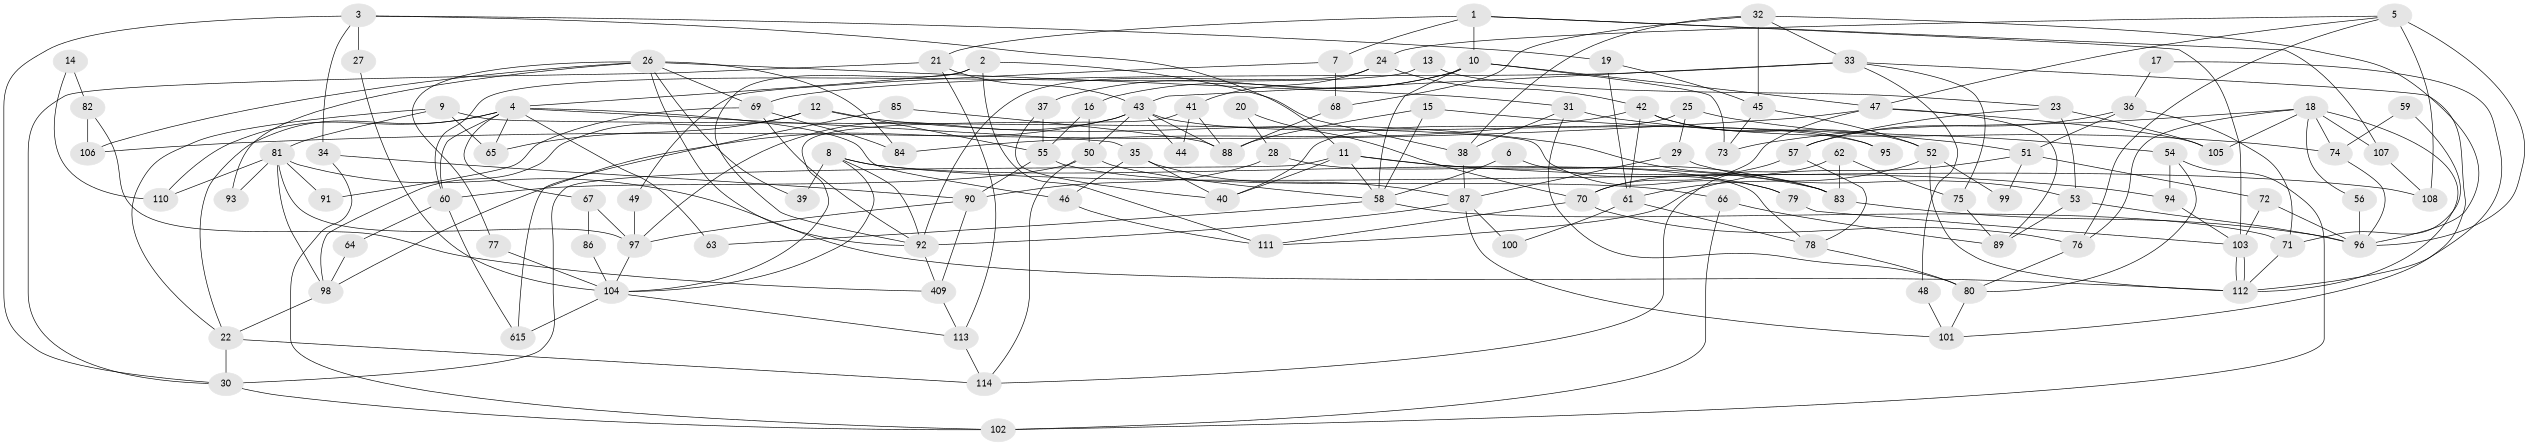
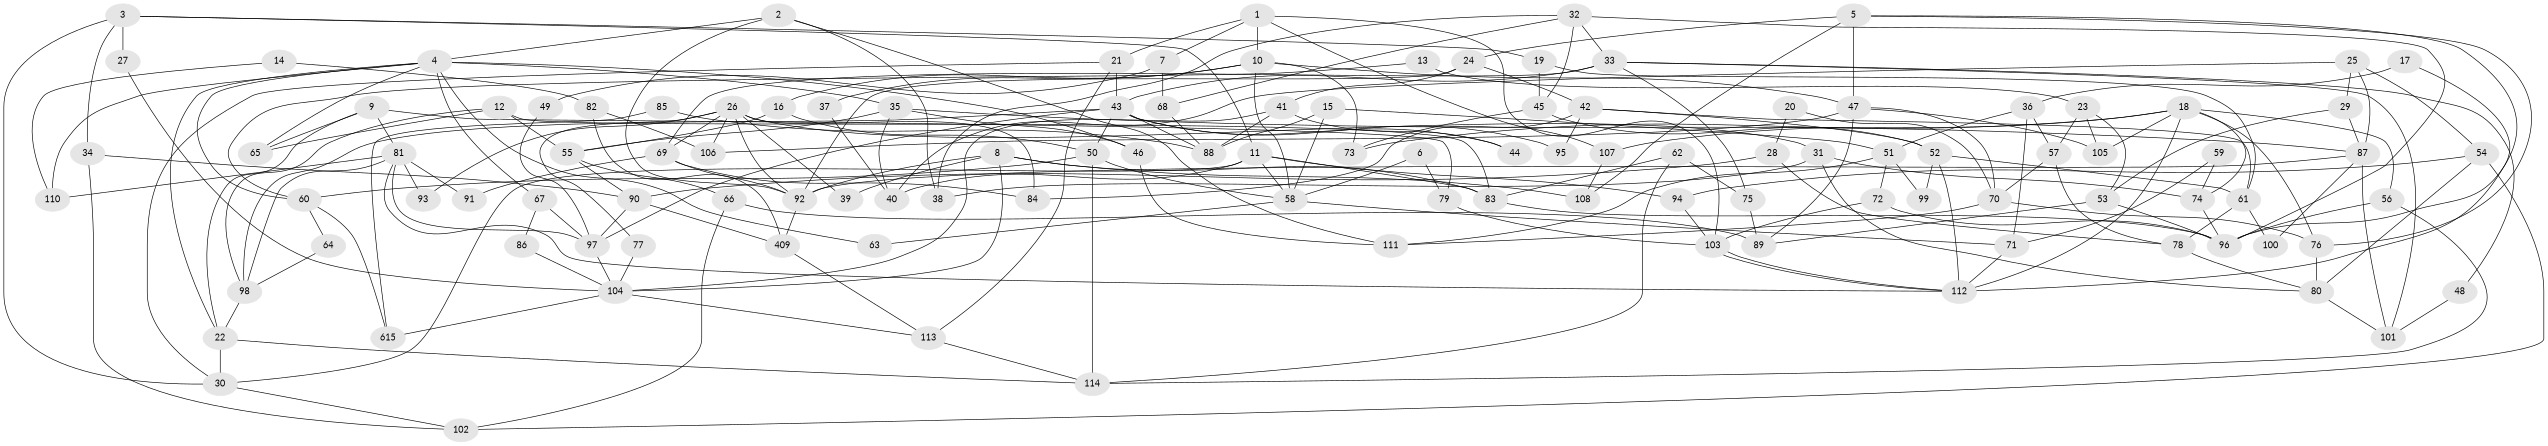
edge "37" -- "55": now "35" -- "55"
edge "38" -- "87": now "25" -- "87"
edge "56" -- "114": added
